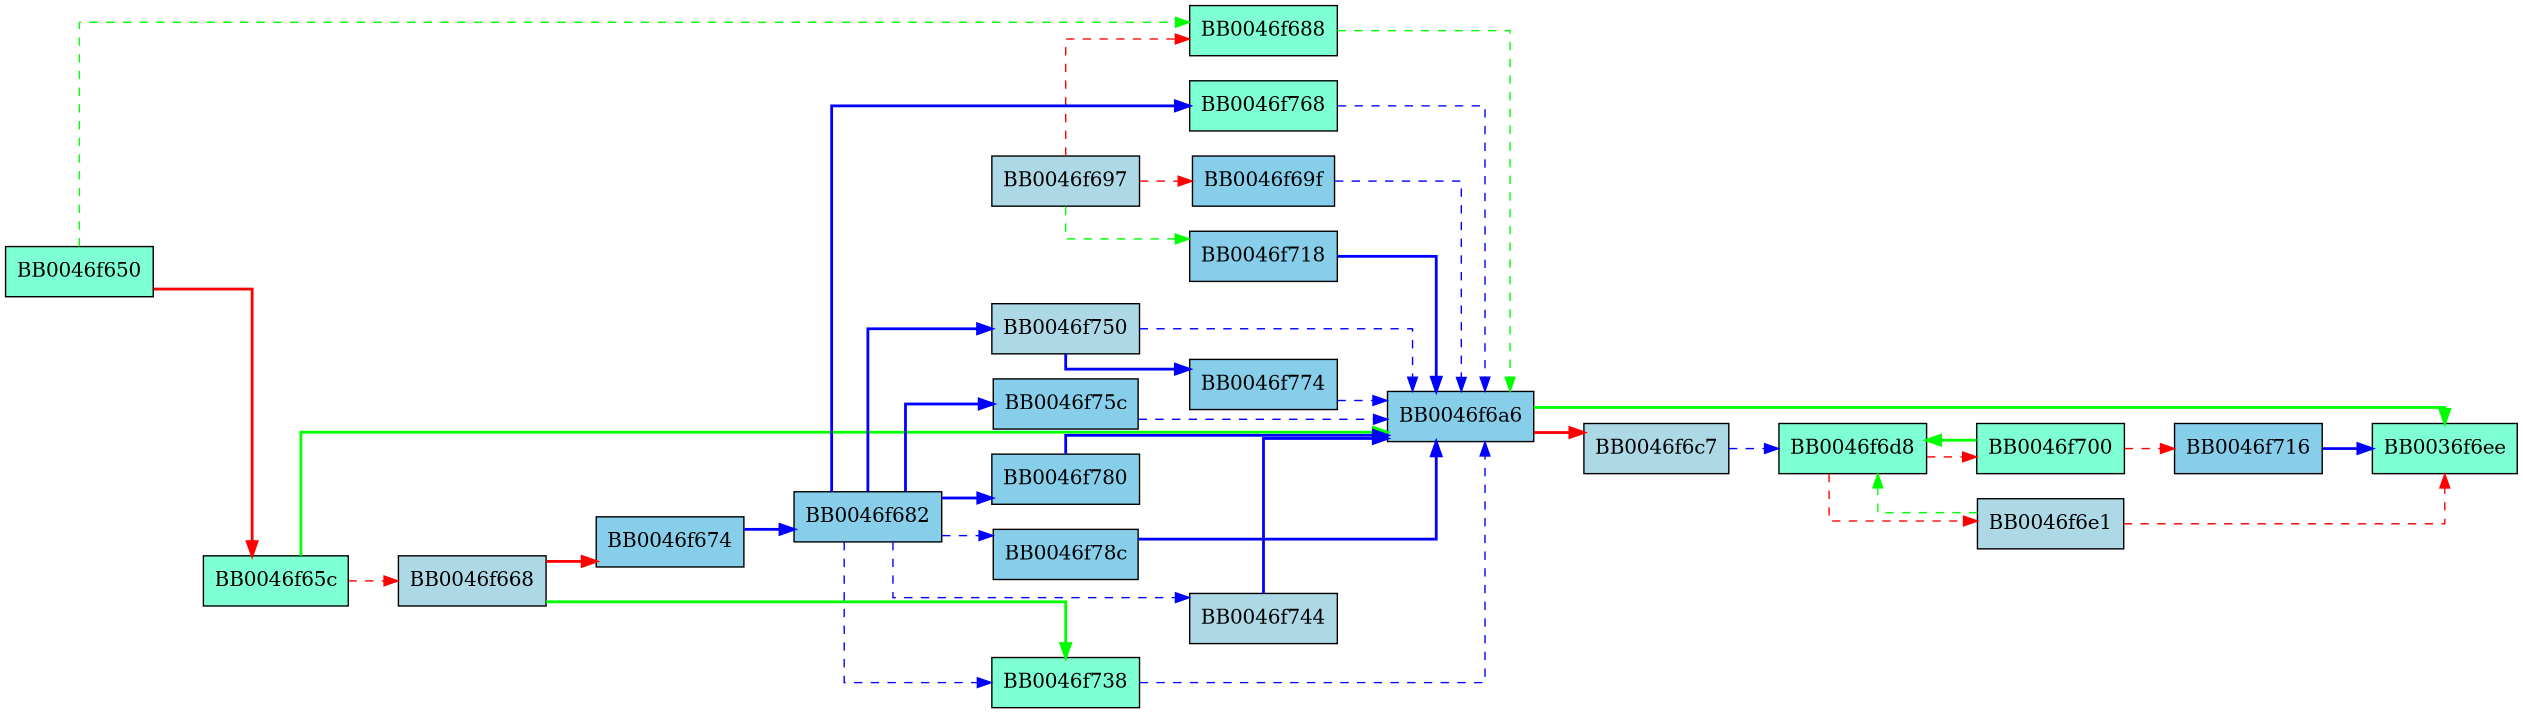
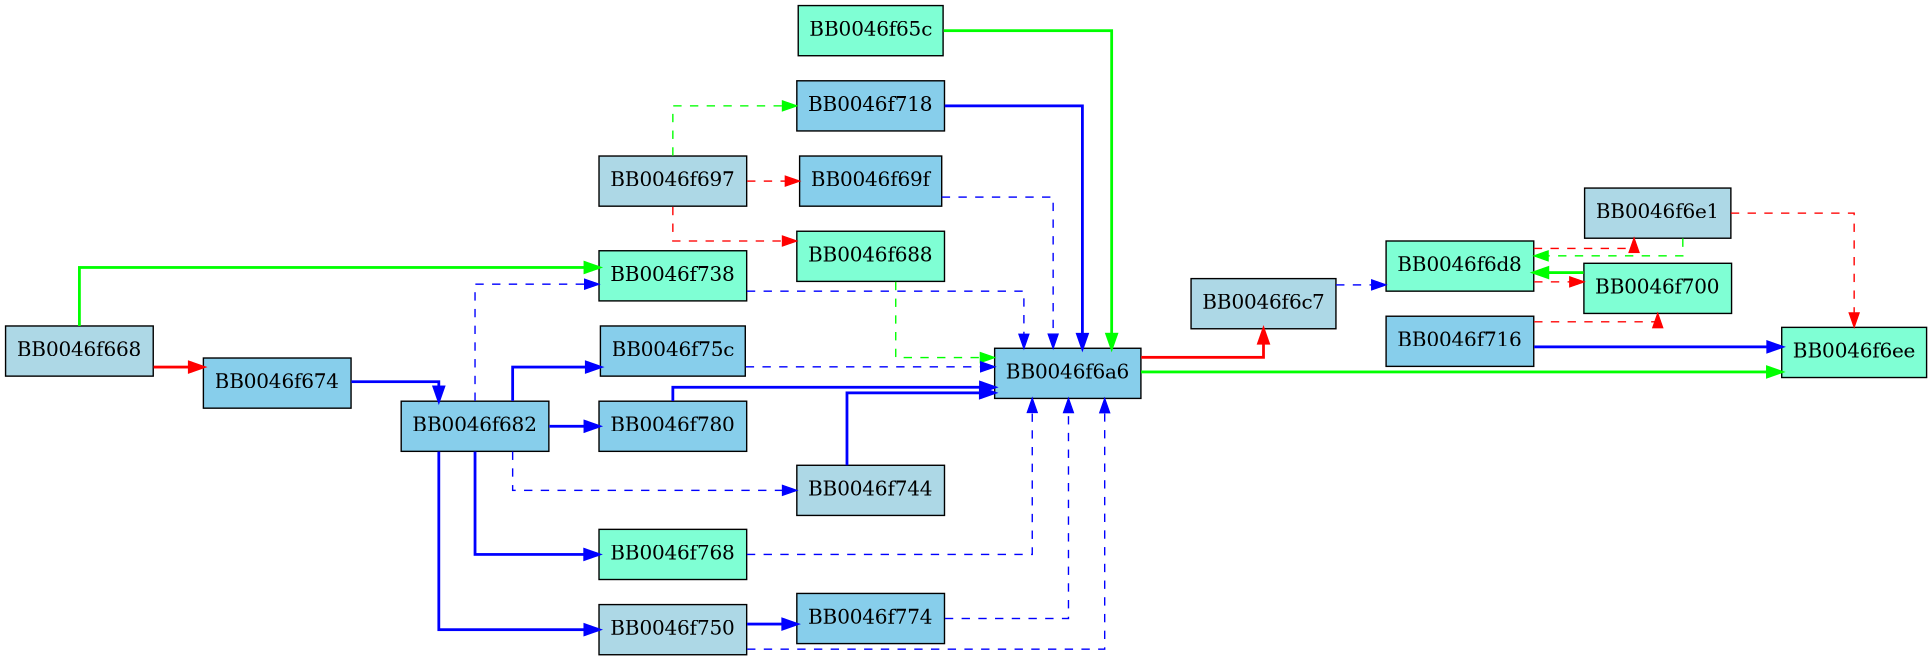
node "BB0046f650": removed
edge "BB0046f700" -> "BB0046f716": reversed
node "BB0036f6ee": label "BB0036f6ee" -> "BB0046f6ee"
node "BB0046f78c": removed
edge "BB0046f65c" -> "BB0046f668": removed
